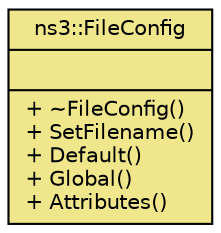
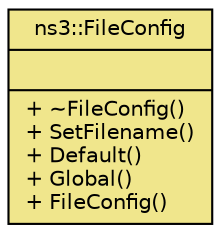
node "ns3::FileConfig": text "+ Attributes()" -> "+ FileConfig()"
